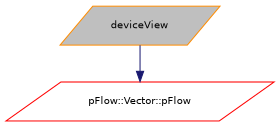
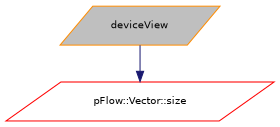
node "pFlow::Vector::pFlow": label "pFlow::Vector::pFlow" -> "pFlow::Vector::size"
